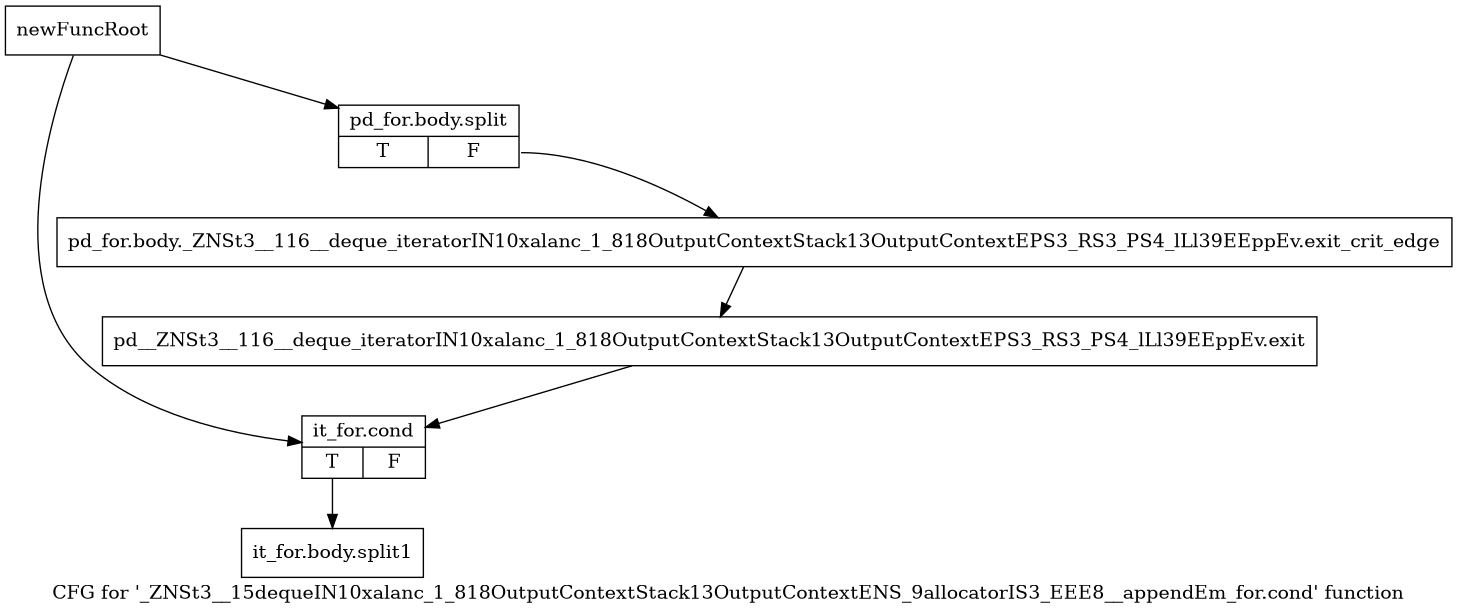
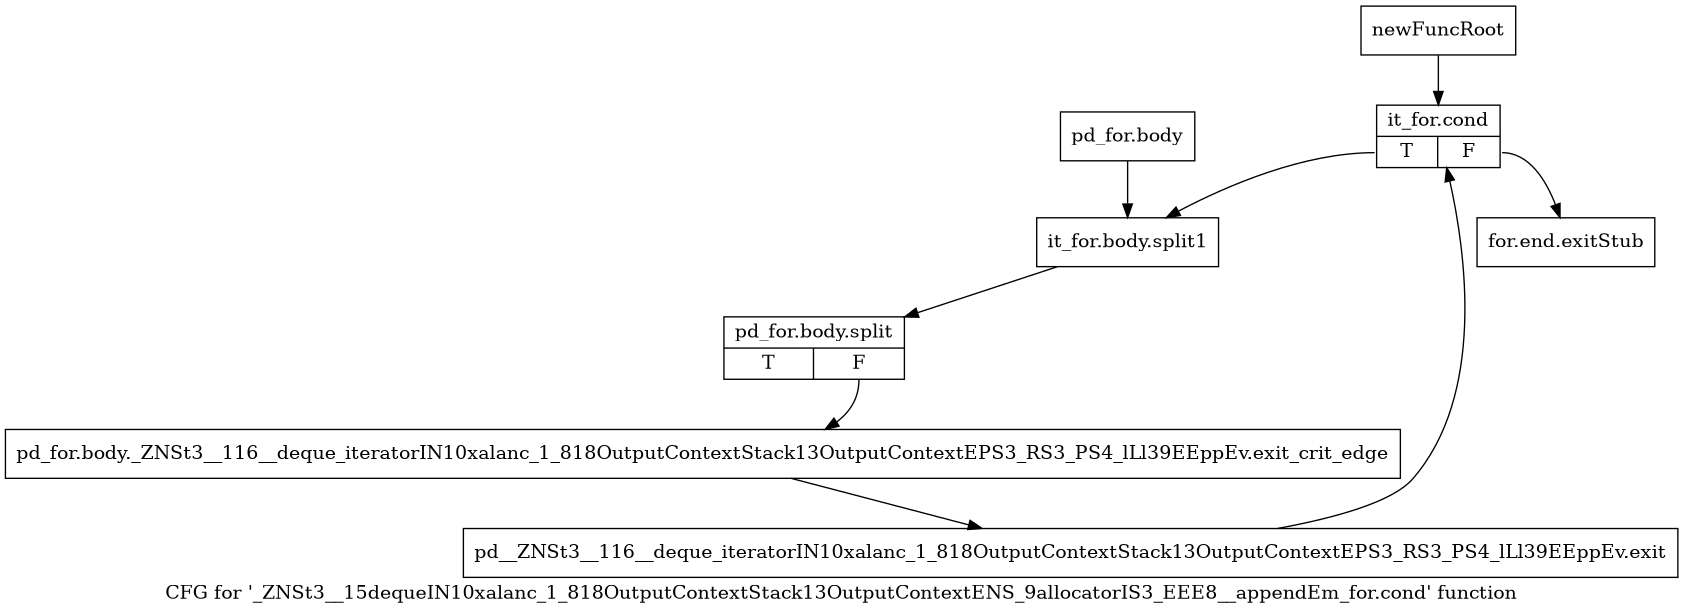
edge "newFuncRoot" -> "pd_for.body.split": now "it_for.body.split1" -> "pd_for.body.split"
node "pd_for.body": added
node "for.end.exitStub": added
